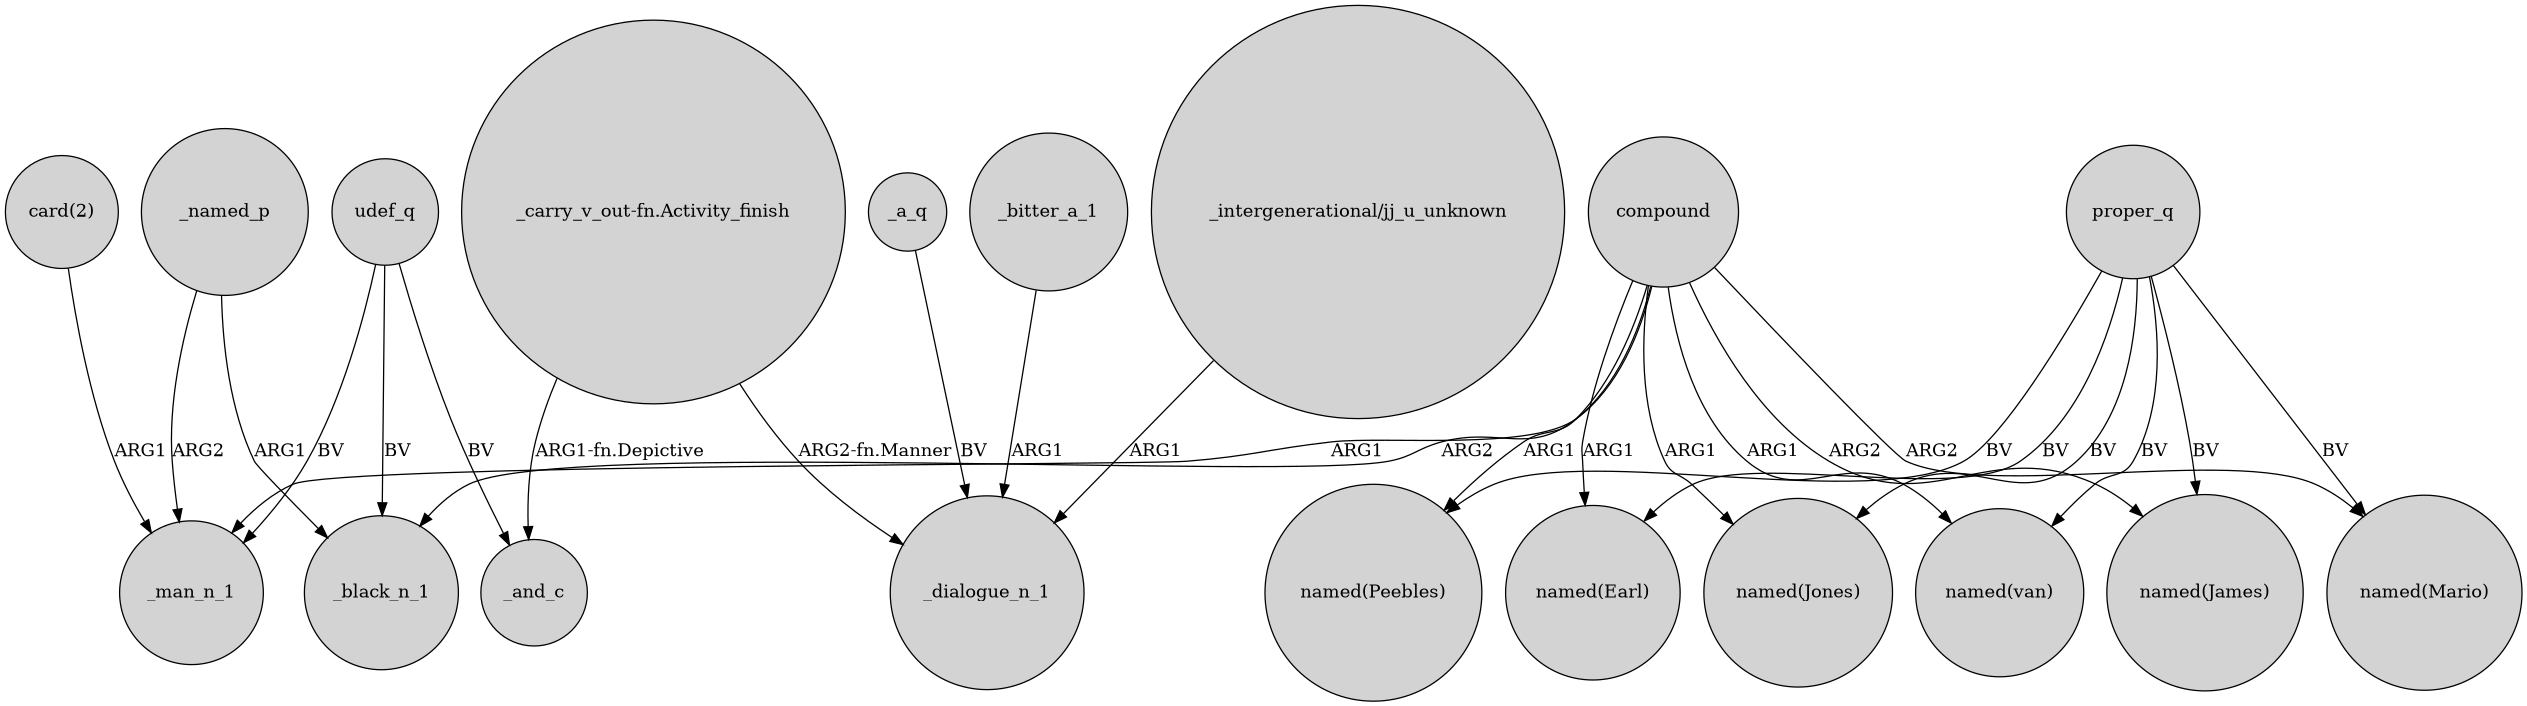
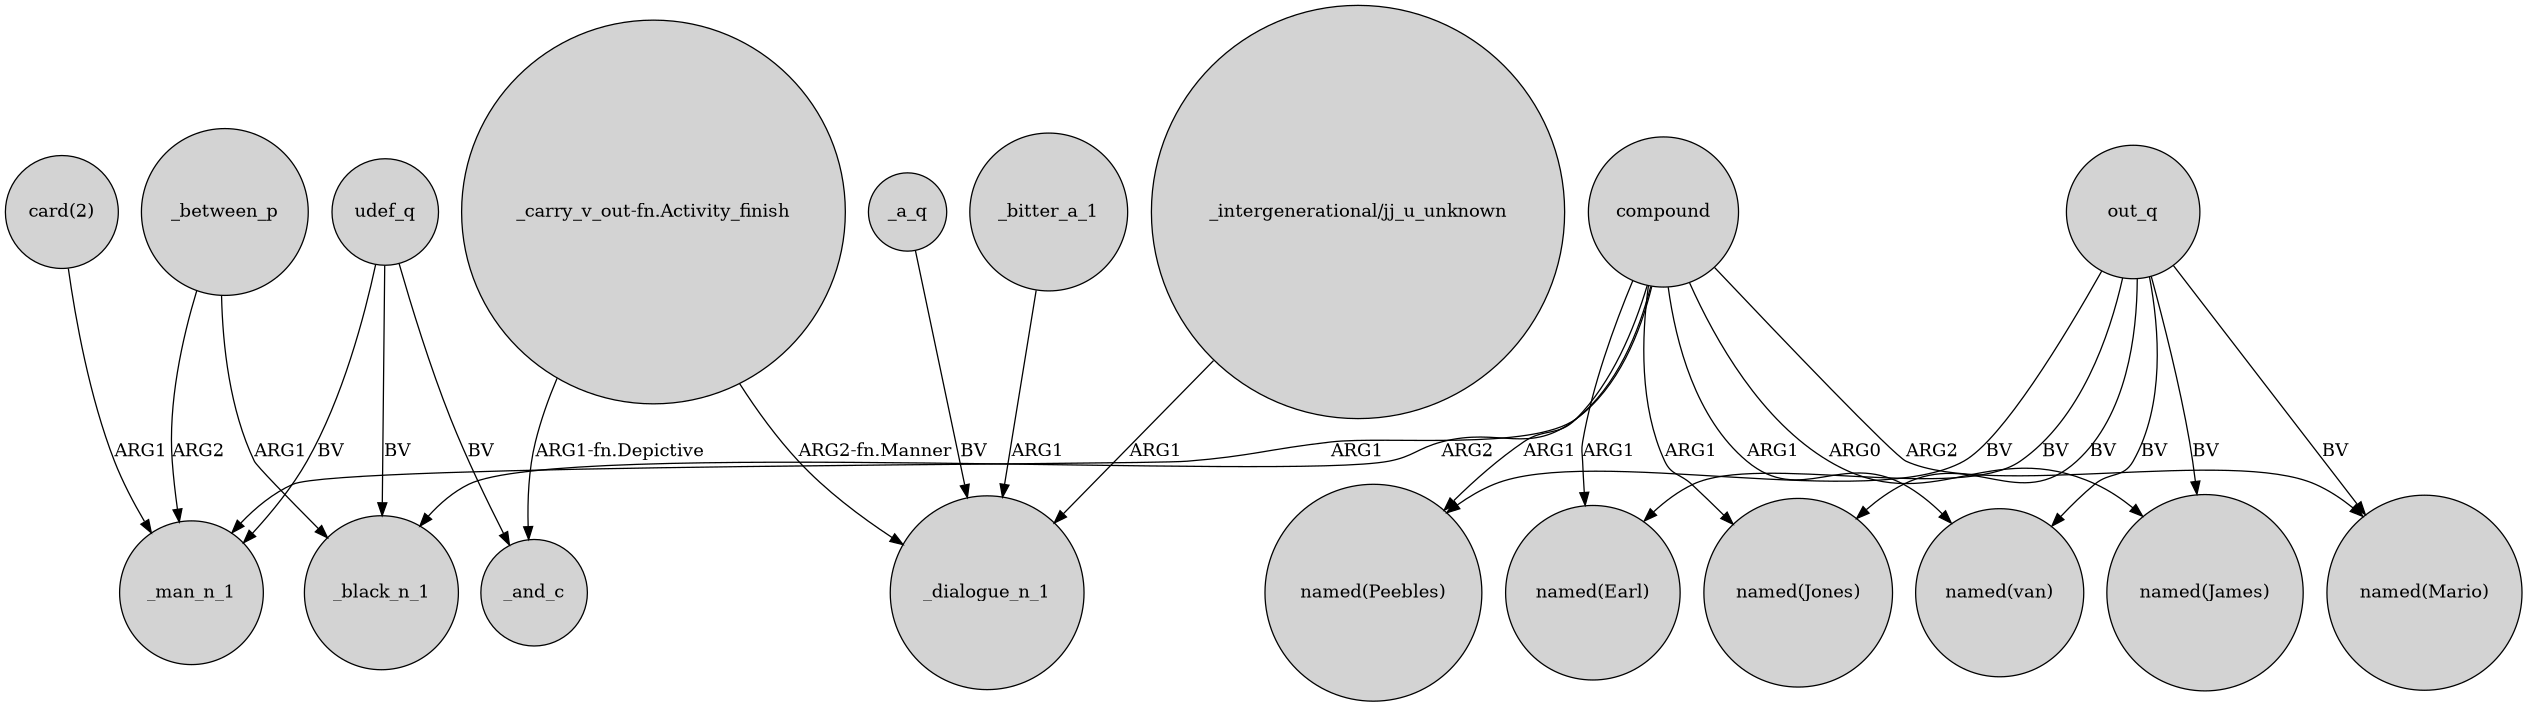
node "_named_p": label "_named_p" -> "_between_p"
node "proper_q": label "proper_q" -> "out_q"
edge "compound" -> "named(James)": label "ARG2" -> "ARG0"
